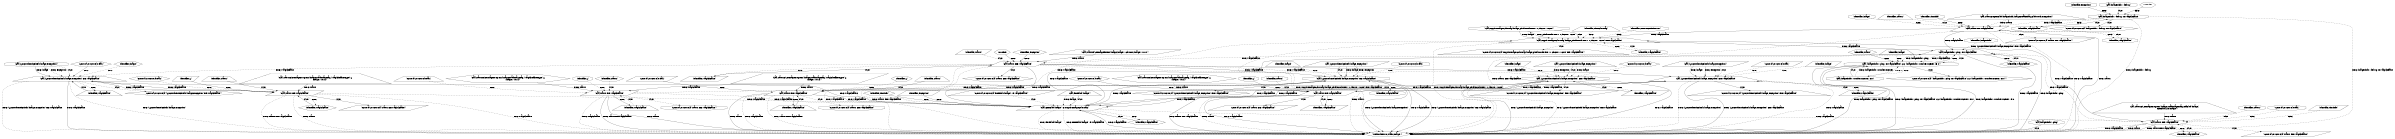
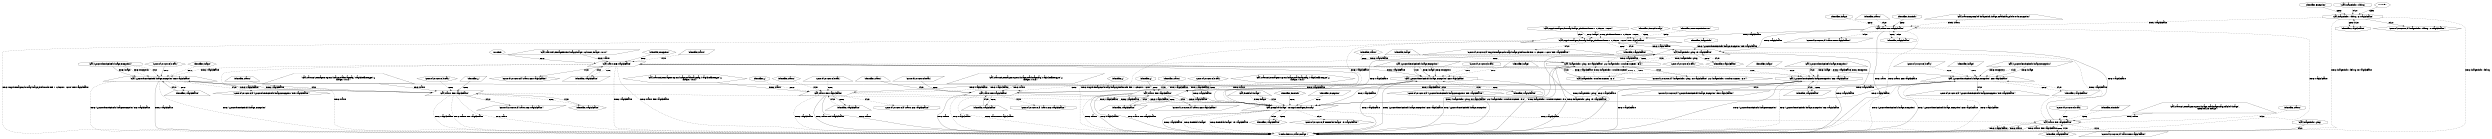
node "(Identifier,tim_colormap)": shape trapezium -> hexagon
node "(ControlStructure,if (EOFBlob(image) != MagickFalse))": shape parallelogram -> hexagon
edge "(ControlStructure,if (EOFBlob(image) != MagickFalse))" -> "(Call,EOFBlob(image) != AcquireImageColormap)": reversed
